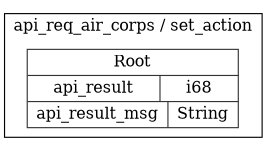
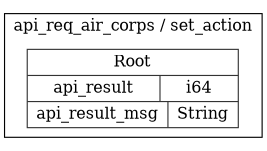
node "Root": text "i68" -> "i64"
